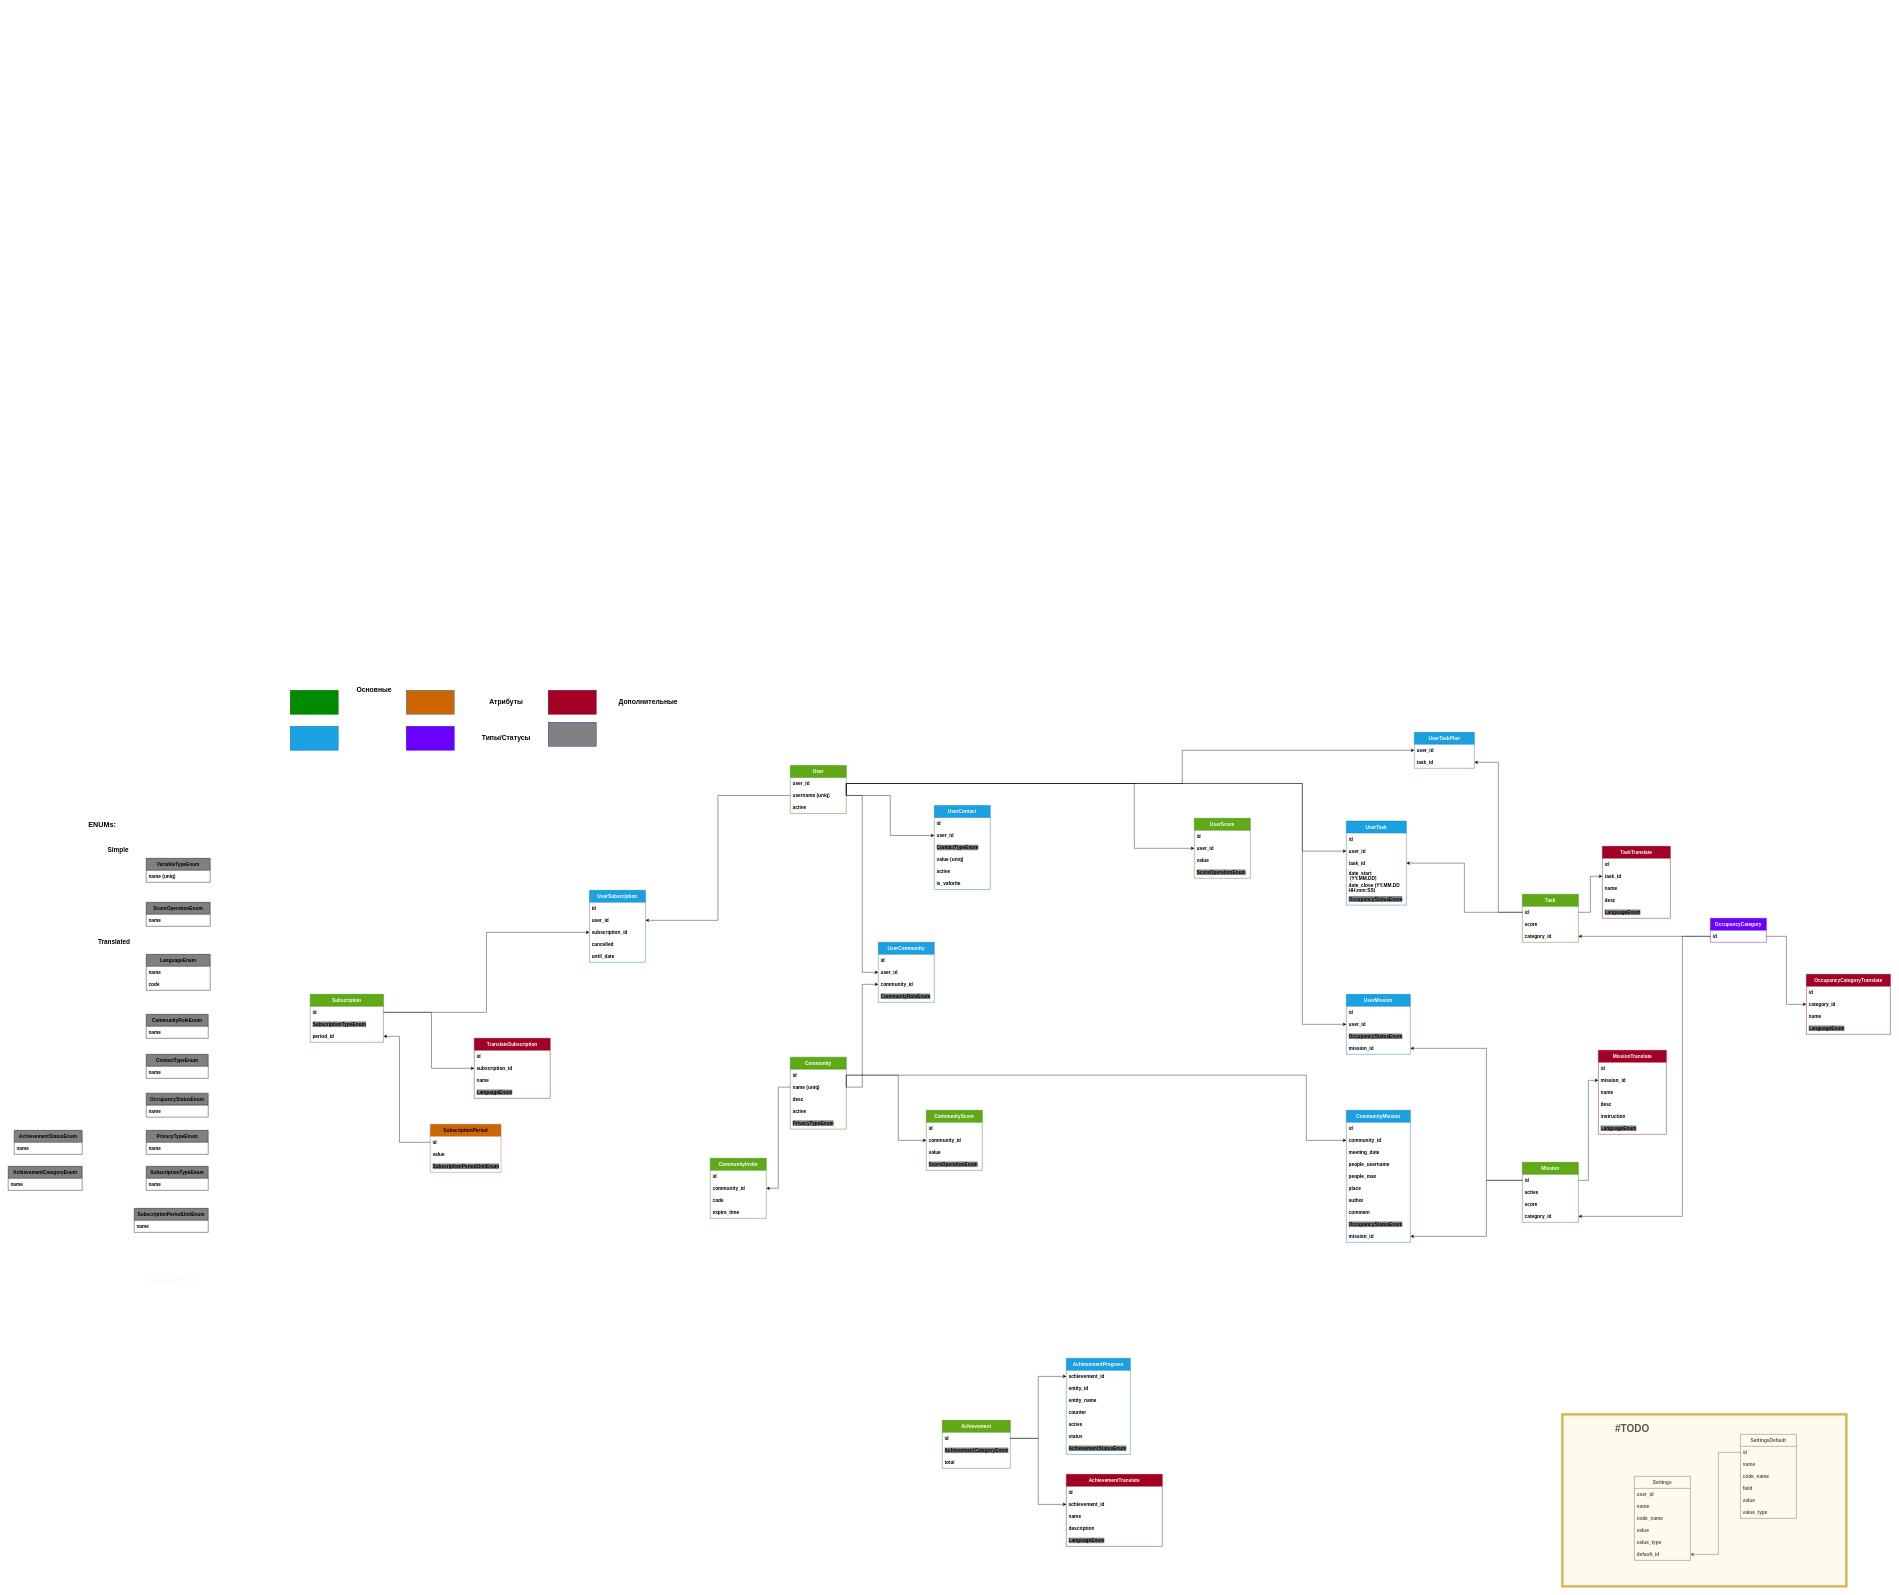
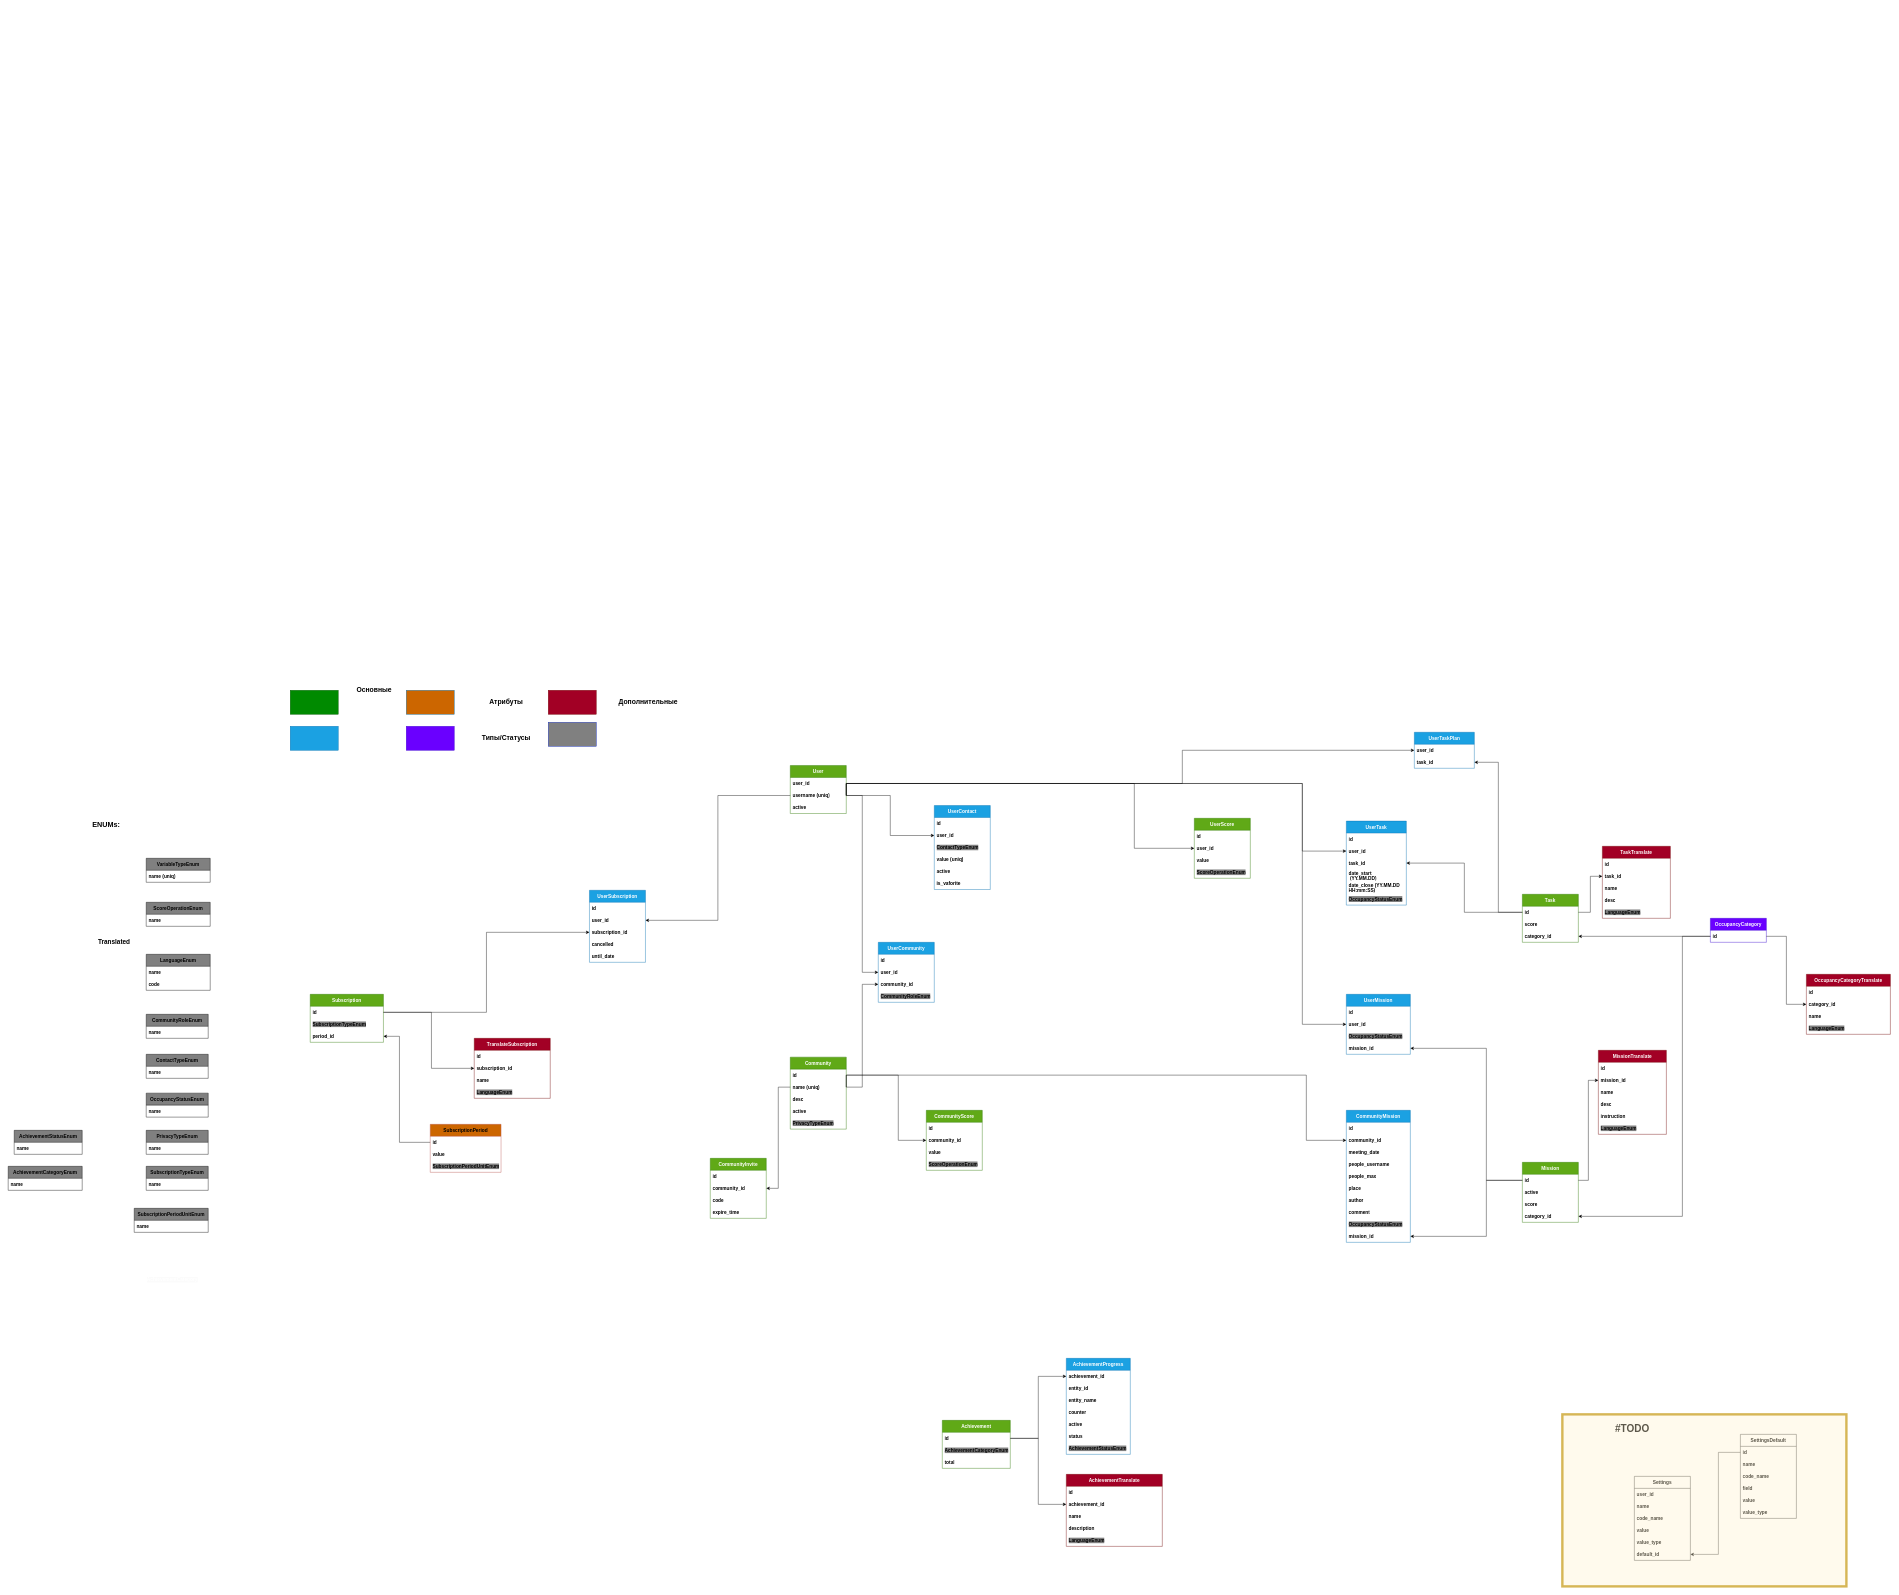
node "ENUMs:": moved (102, 824) -> (106, 824)
node "Simple": removed
